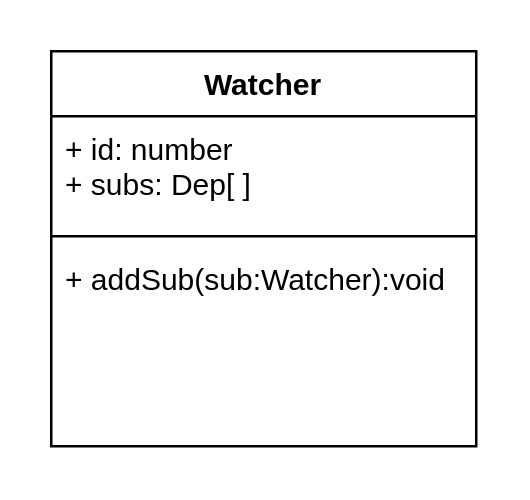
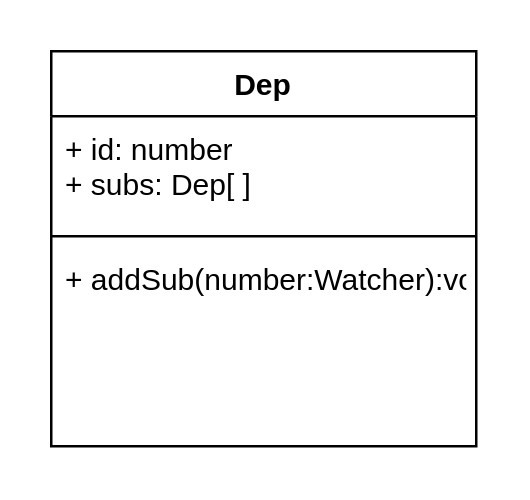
node "Watcher": label "Watcher" -> "Dep"
node "+ addSub(sub:Watcher):void": label "+ addSub(sub:Watcher):void" -> "+ addSub(number:Watcher):void"
